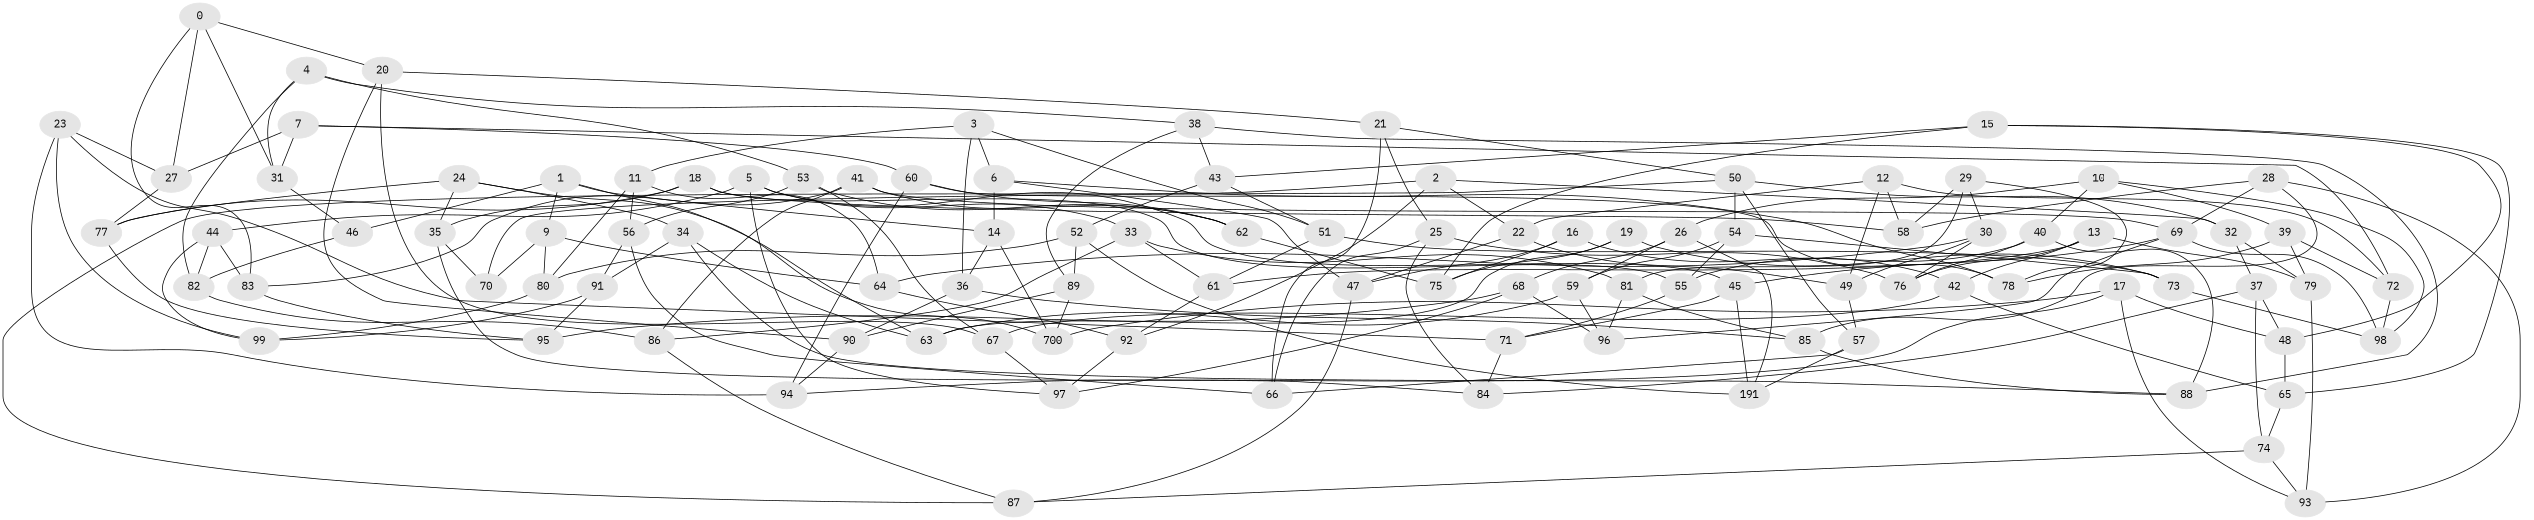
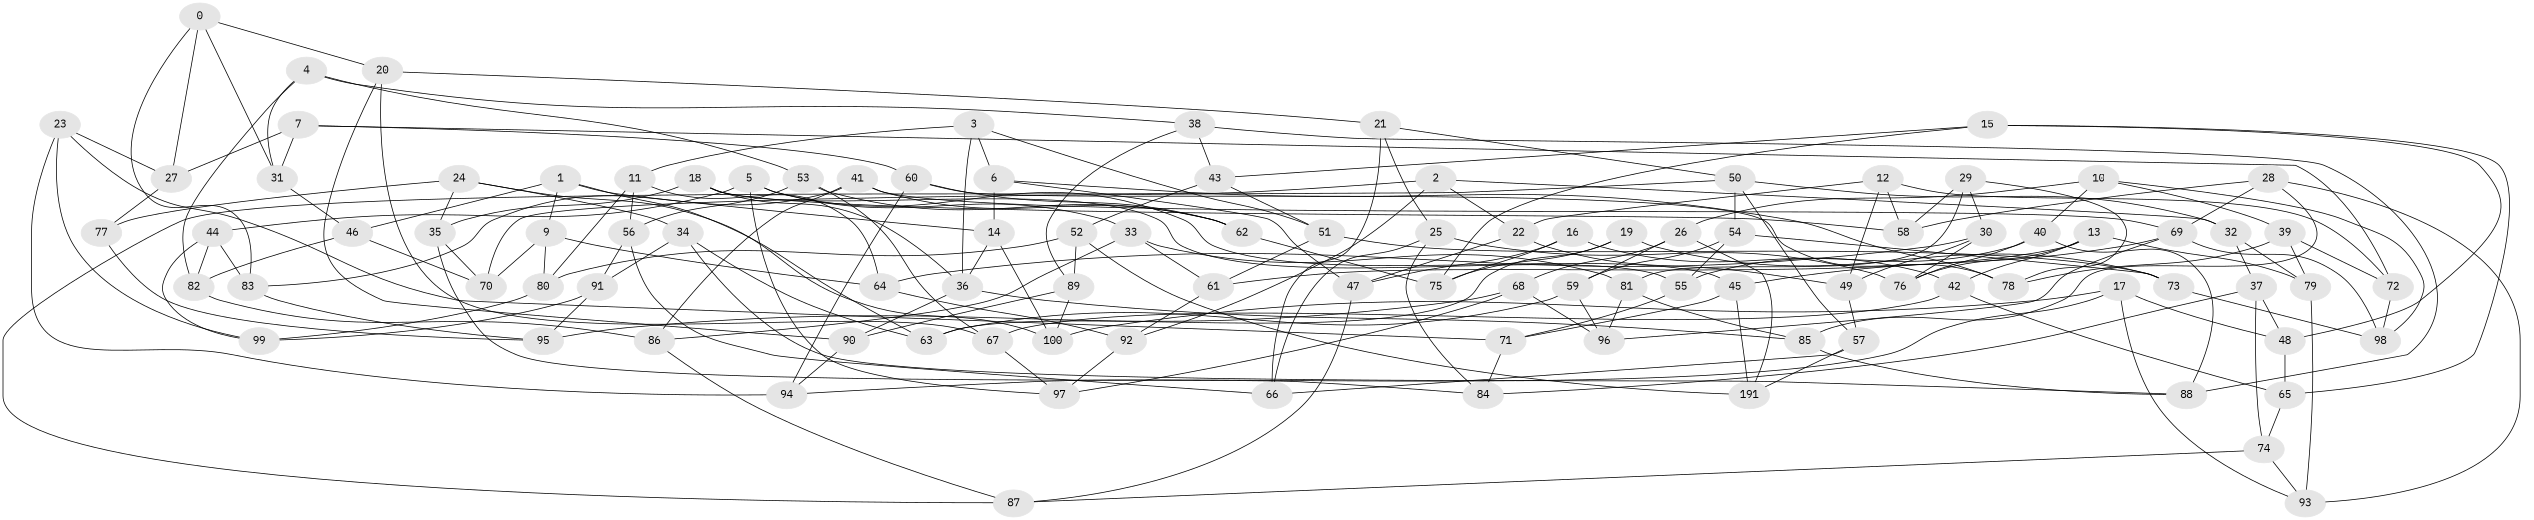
edge "18" -- "77": now "18" -- "36"
edge "46" -- "70": added
node "700": label "700" -> "100"
